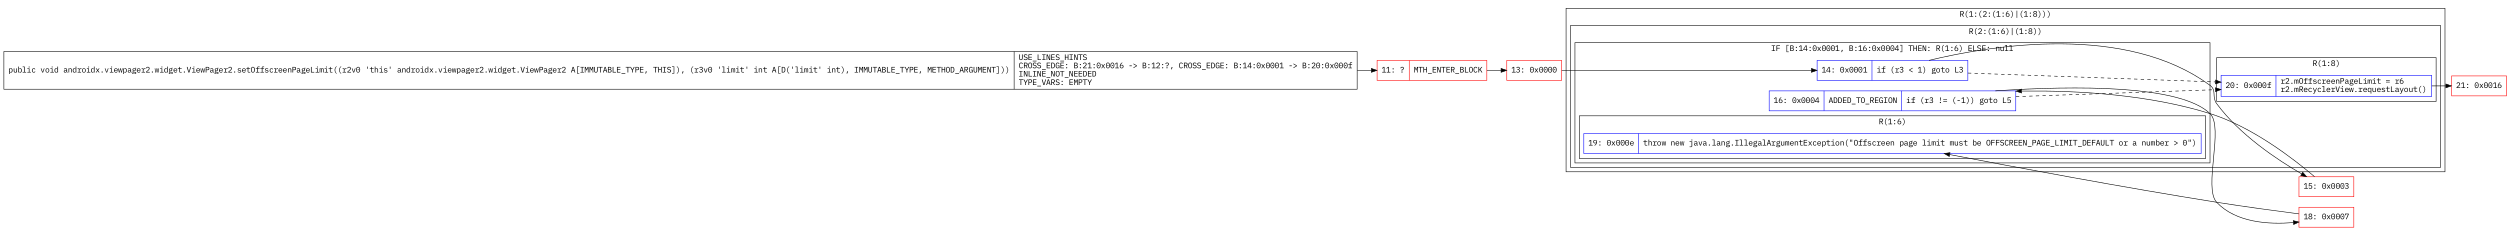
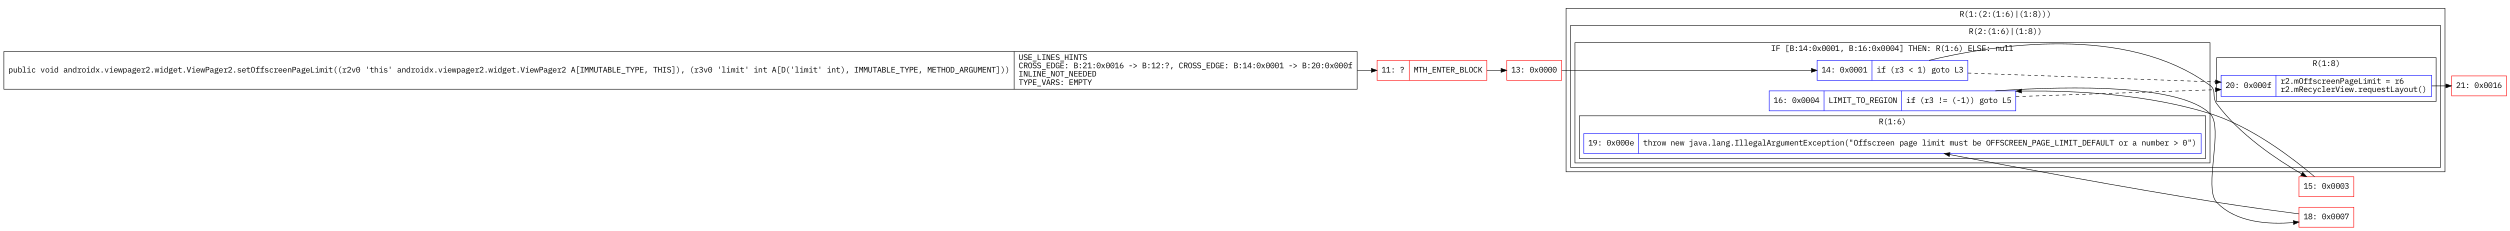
node "16: 0x0004": text "ADDED_TO_REGION" -> "LIMIT_TO_REGION"
